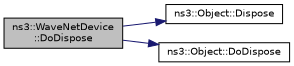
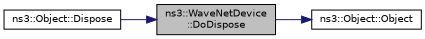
edge "ns3::WaveNetDevice ::DoDispose" -> "ns3::Object::Dispose": reversed
node "ns3::Object::DoDispose": label "ns3::Object::DoDispose" -> "ns3::Object::Object"
